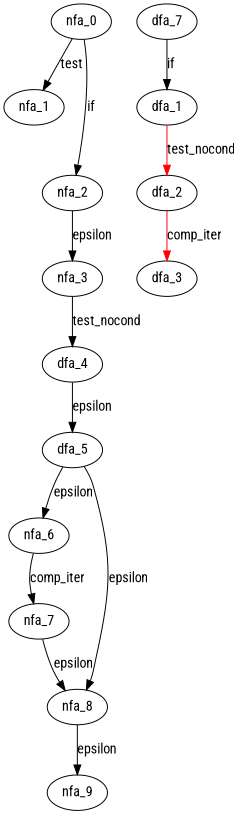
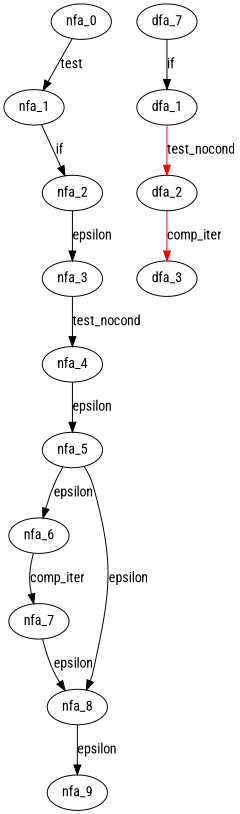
edge "nfa_0" -> "nfa_2": now "nfa_1" -> "nfa_2"
node "dfa_4": label "dfa_4" -> "nfa_4"
node "dfa_5": label "dfa_5" -> "nfa_5"
